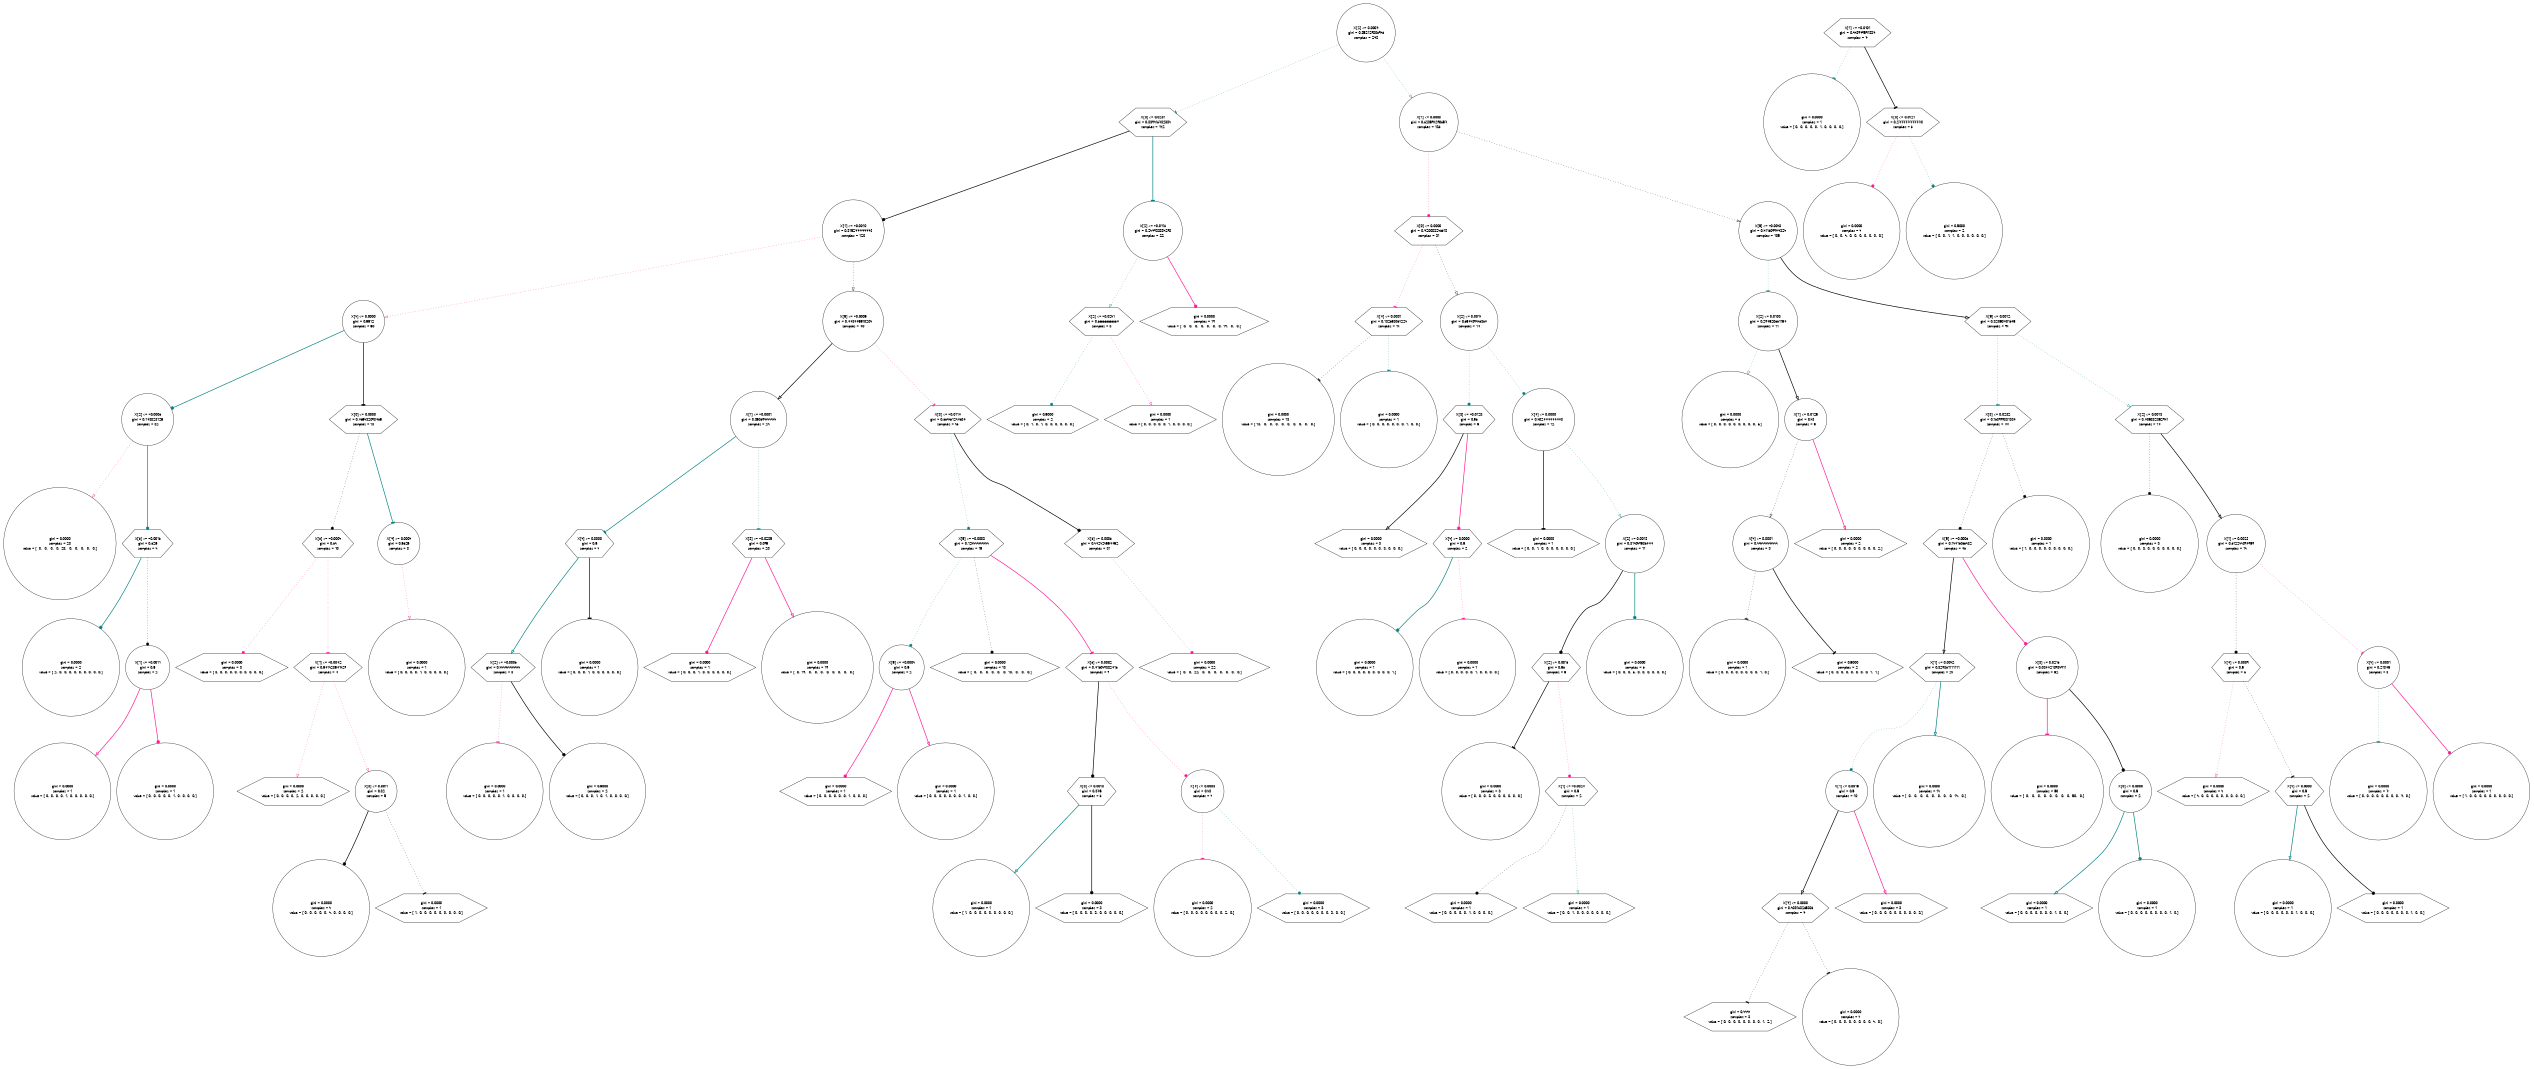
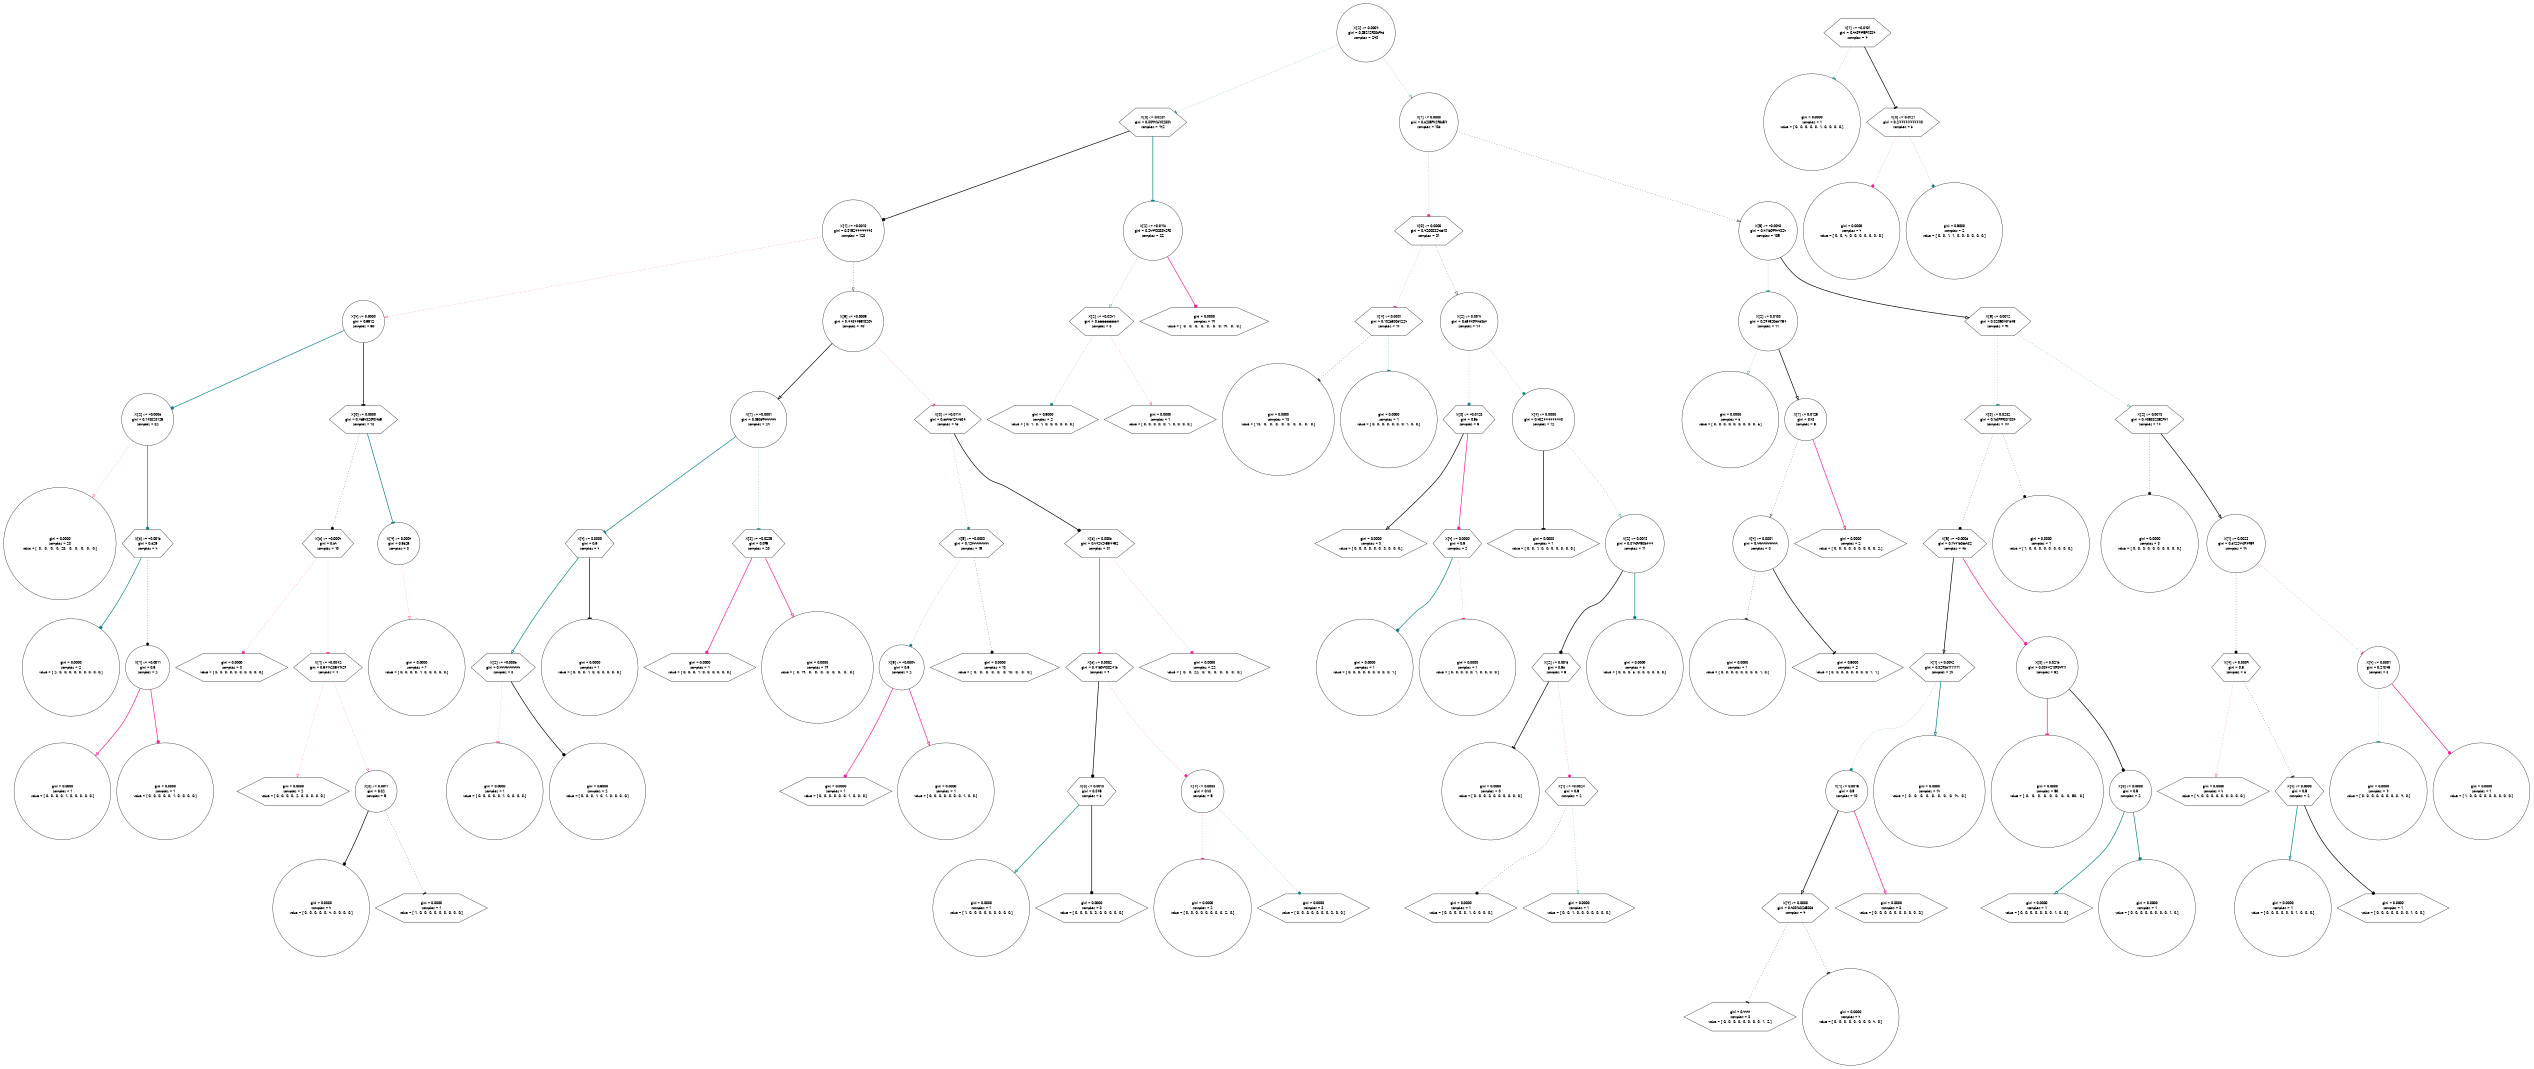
edge "X[5] <= -0.0003 gini = 0.124444444444 samples = 15" -> "X[6] <= 0.0002 gini = 0.716049382716 samples = 9": now "X[6] <= 0.0006 gini = 0.472424557752 samples = 31" -> "X[6] <= 0.0002 gini = 0.716049382716 samples = 9"
node "X[7] <= 0.0003 gini = 0.48 samples = 4": label "X[7] <= 0.0003 gini = 0.48 samples = 4" -> "X[7] <= 0.0003 gini = 0.48 samples = 5"
